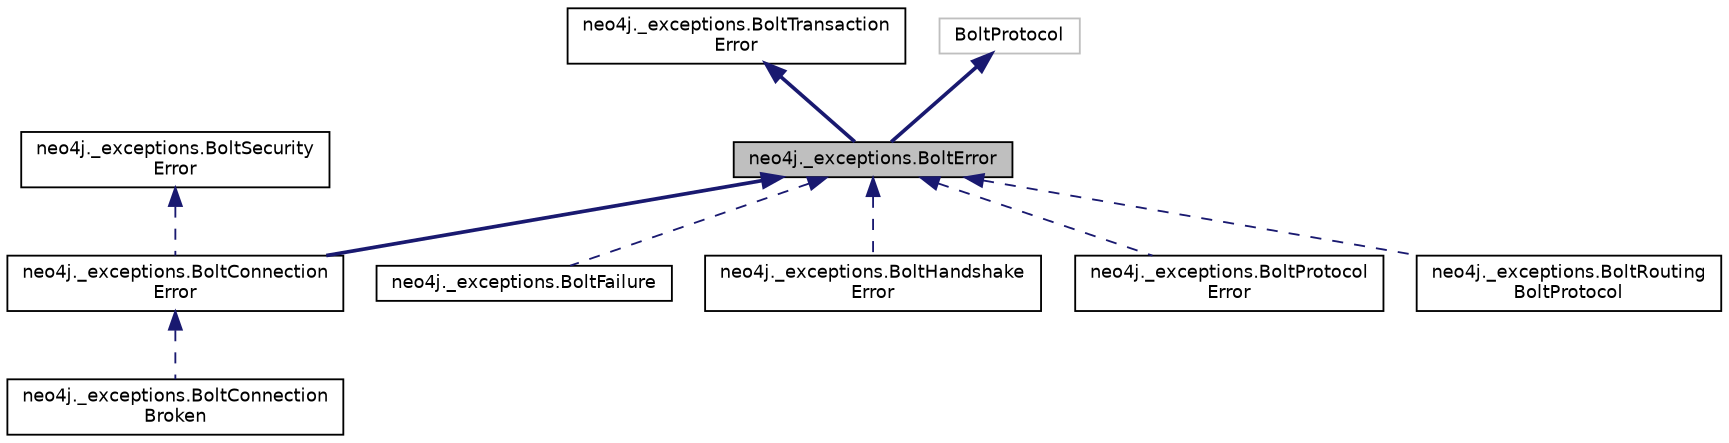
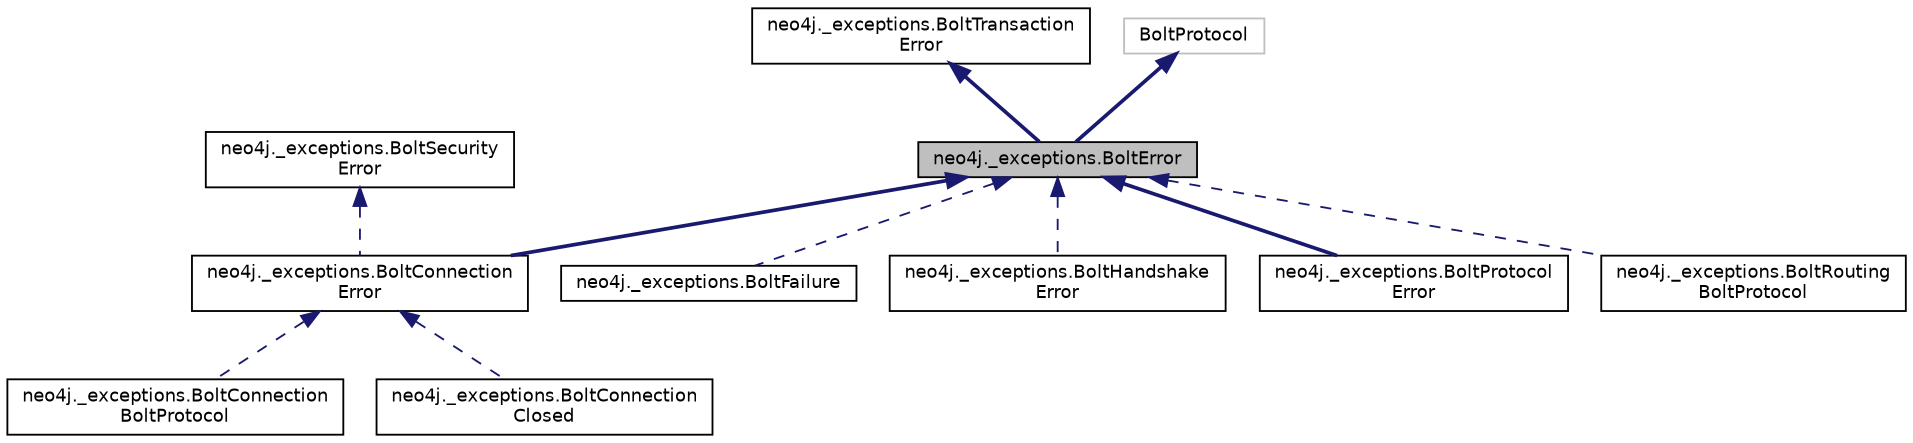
edge "neo4j._exceptions.BoltProtocol Error" -> "neo4j._exceptions.BoltError": style dashed -> bold
node "neo4j._exceptions.BoltConnection Broken": label "neo4j._exceptions.BoltConnection Broken" -> "neo4j._exceptions.BoltConnection BoltProtocol"
node "neo4j._exceptions.BoltConnection Closed": added
